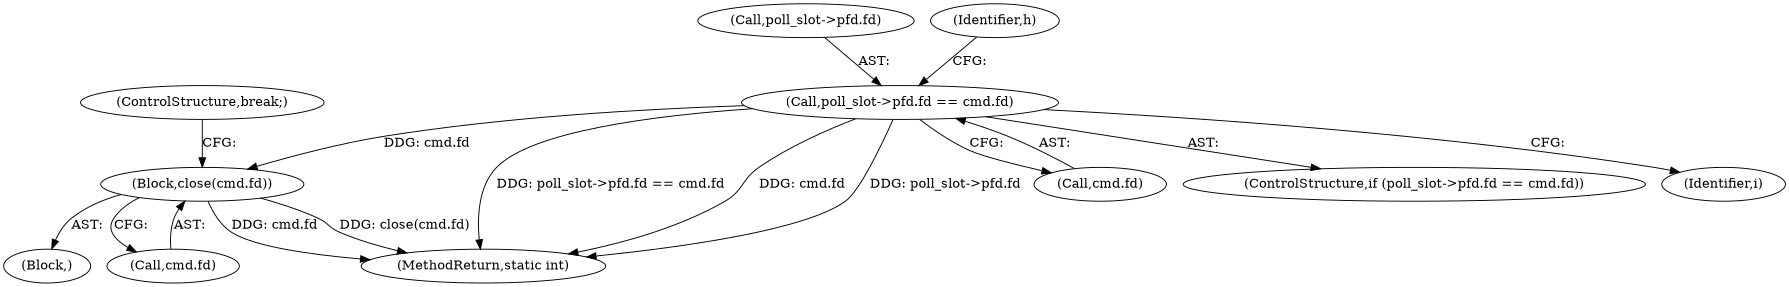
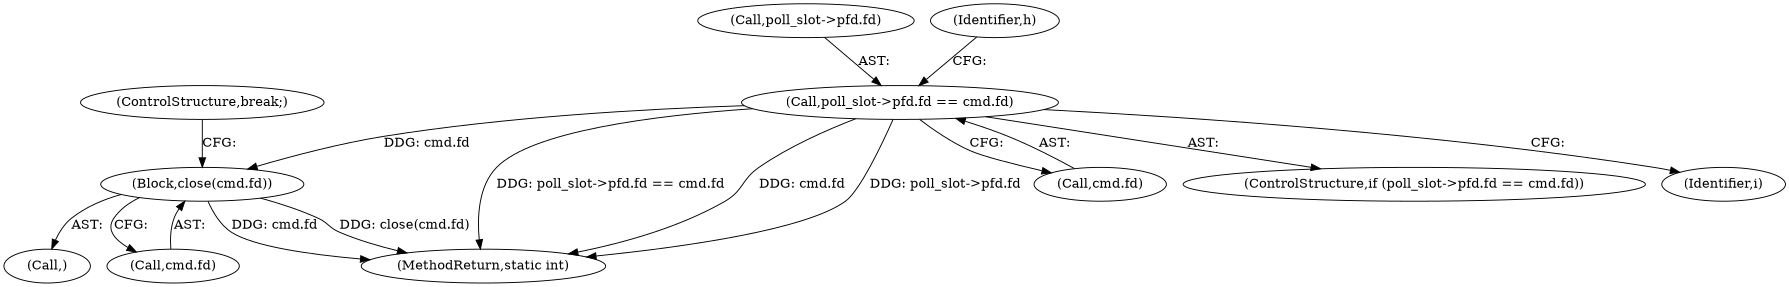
node "(Block,)": label "(Block,)" -> "(Call,)"
